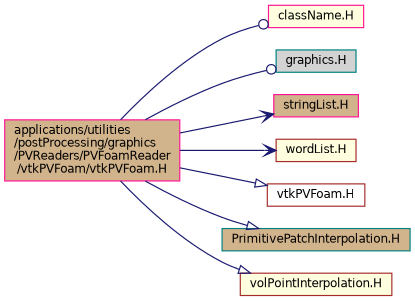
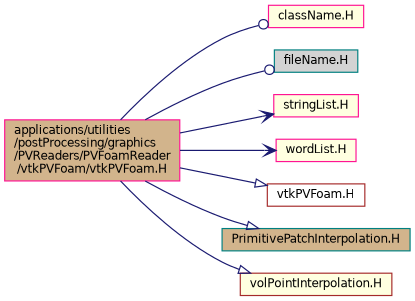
node "graphics.H": label "graphics.H" -> "fileName.H"
node "stringList.H": fillcolor tan -> lightyellow
node "wordList.H": color brown -> deeppink
